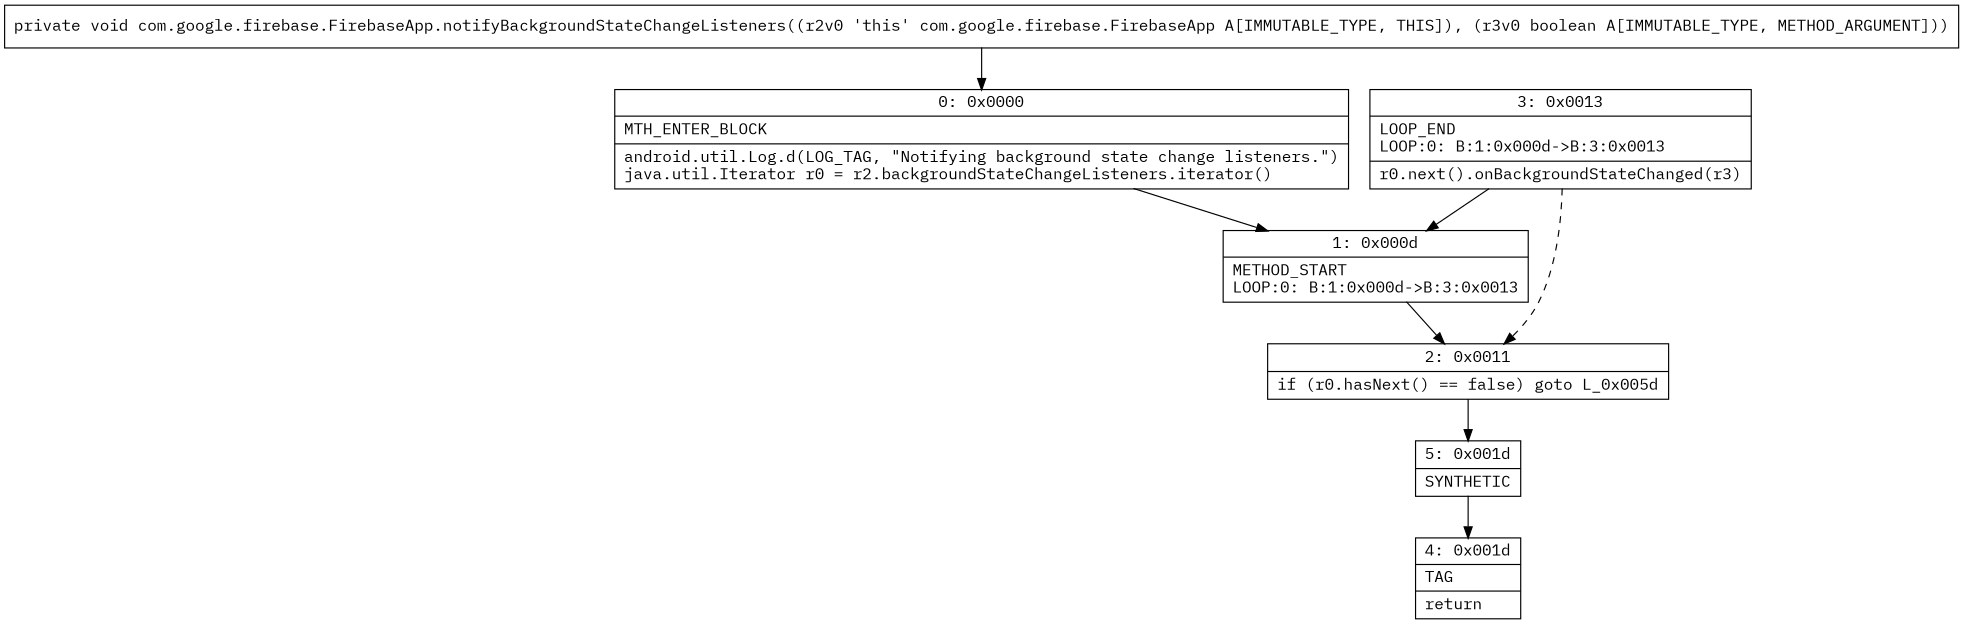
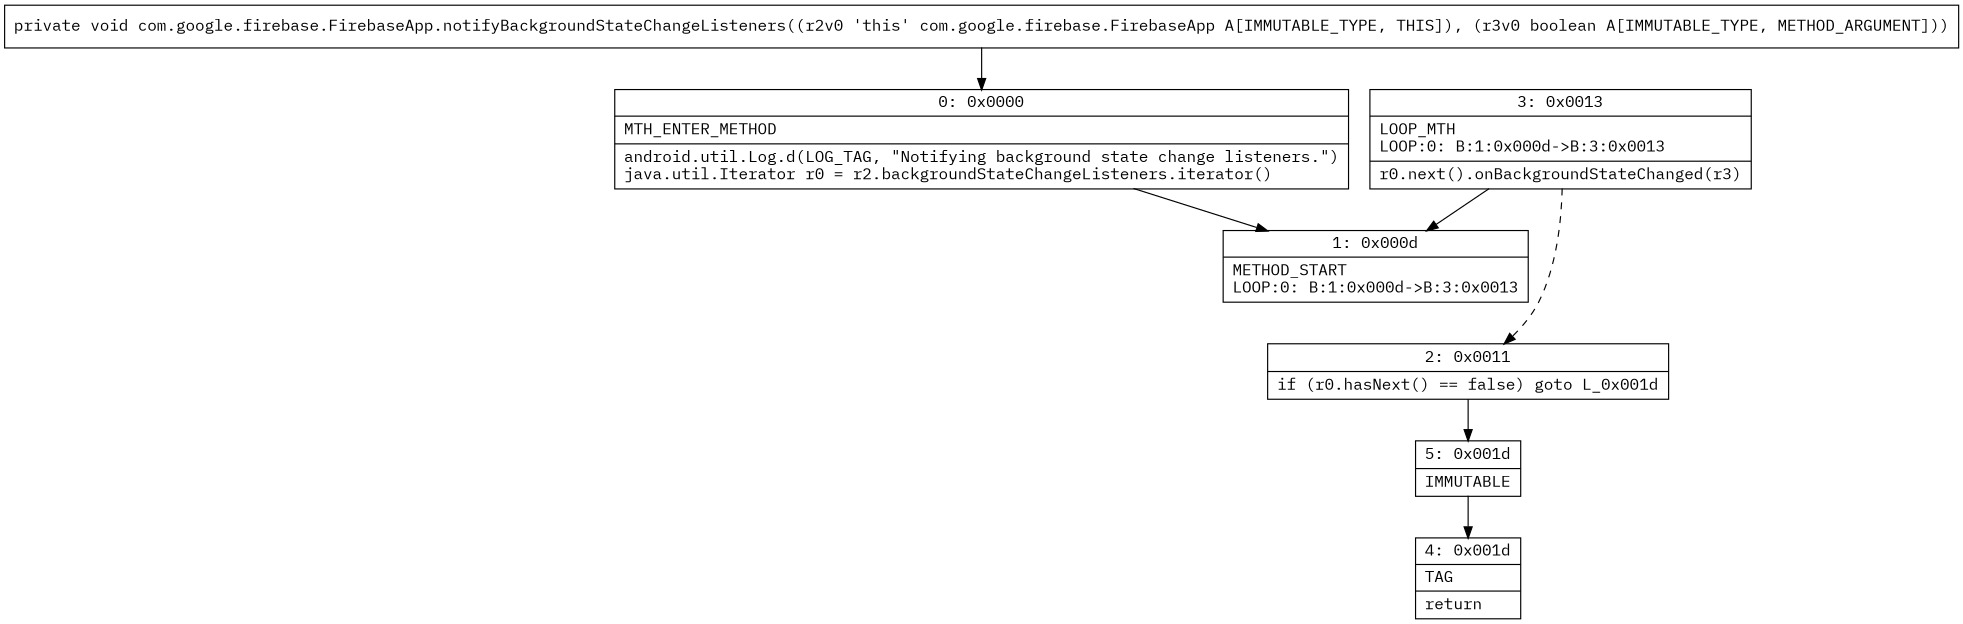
node "0: 0x0000": text "MTH_ENTER_BLOCK" -> "MTH_ENTER_METHOD"
node "3: 0x0013": text "LOOP_END" -> "LOOP_MTH"
edge "1: 0x000d" -> "2: 0x0011": removed
node "2: 0x0011": text "if (r0.hasNext() == false) goto L_0x005d" -> "if (r0.hasNext() == false) goto L_0x001d"
node "5: 0x001d": text "SYNTHETIC" -> "IMMUTABLE"
